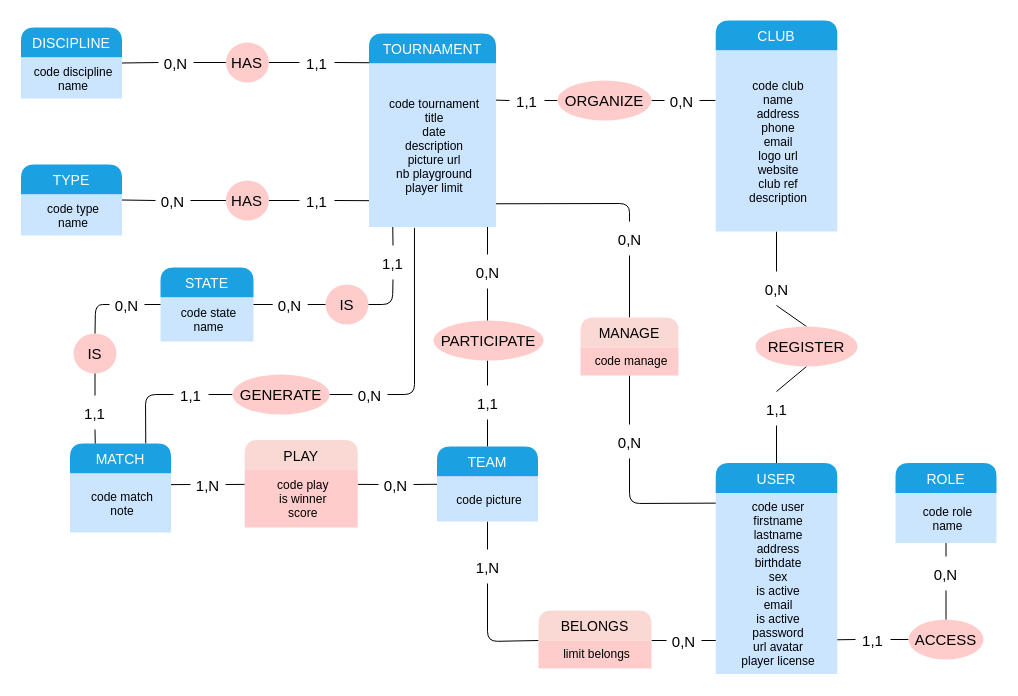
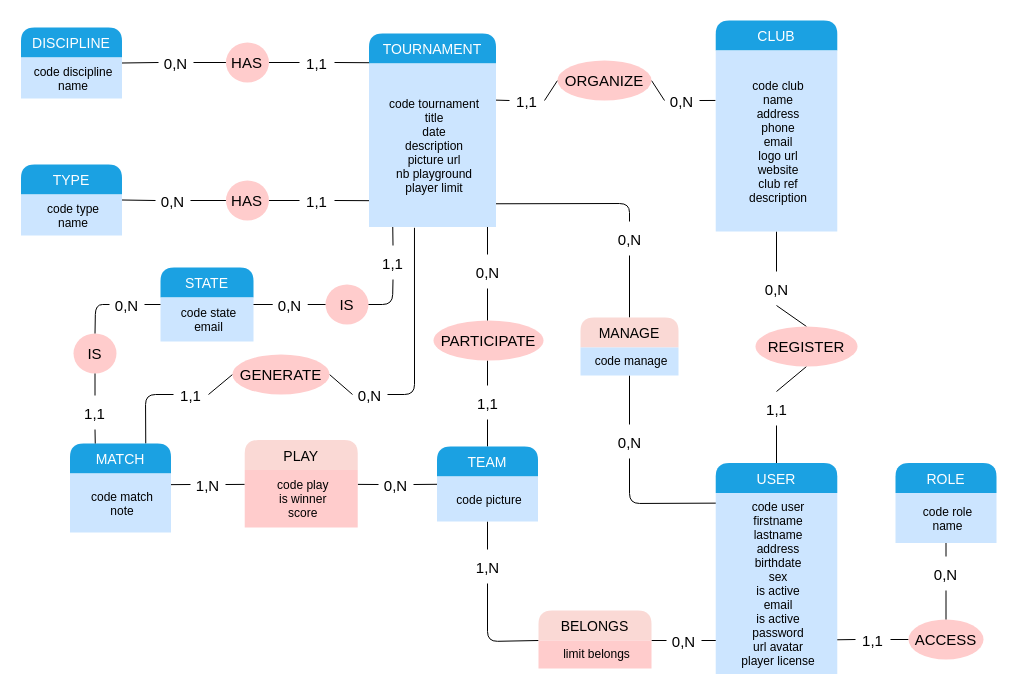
node "ORGANIZE": moved (605, 101) -> (605, 81)
node "code state name": label "code state name" -> "code state email"
node "code manage": fillcolor #ffcccc -> #cce5ff
node "GENERATE": moved (281, 395) -> (281, 375)
